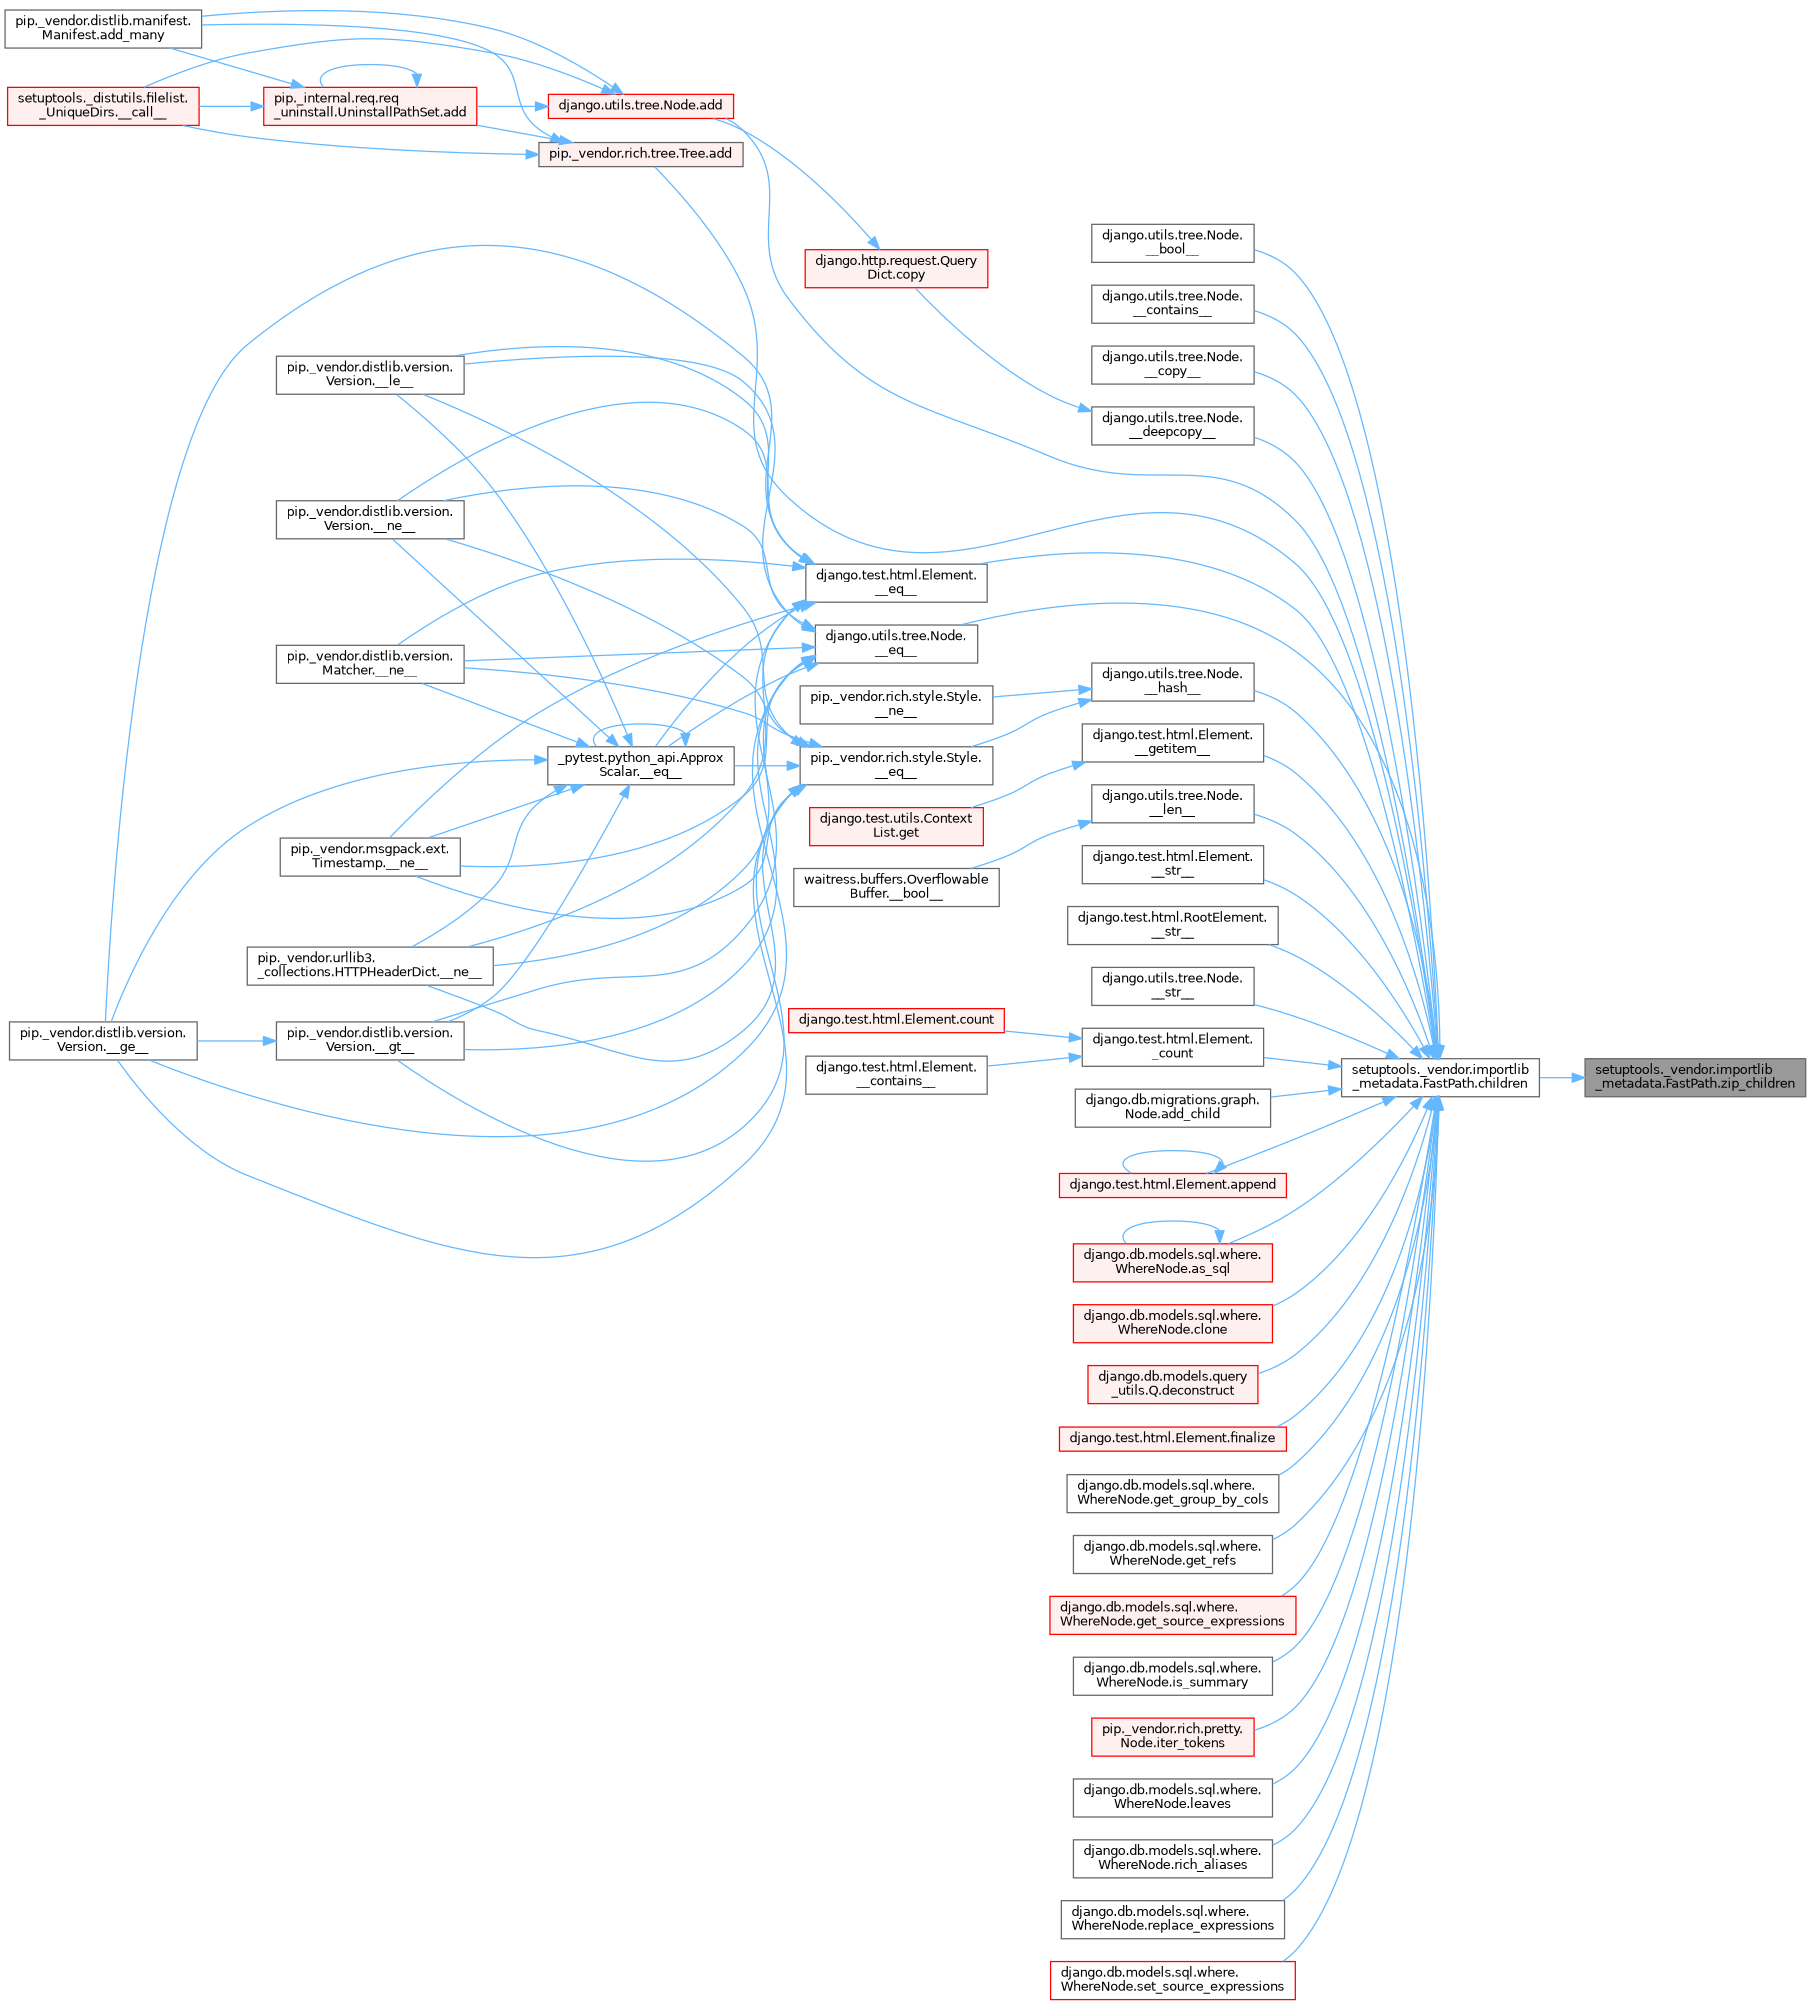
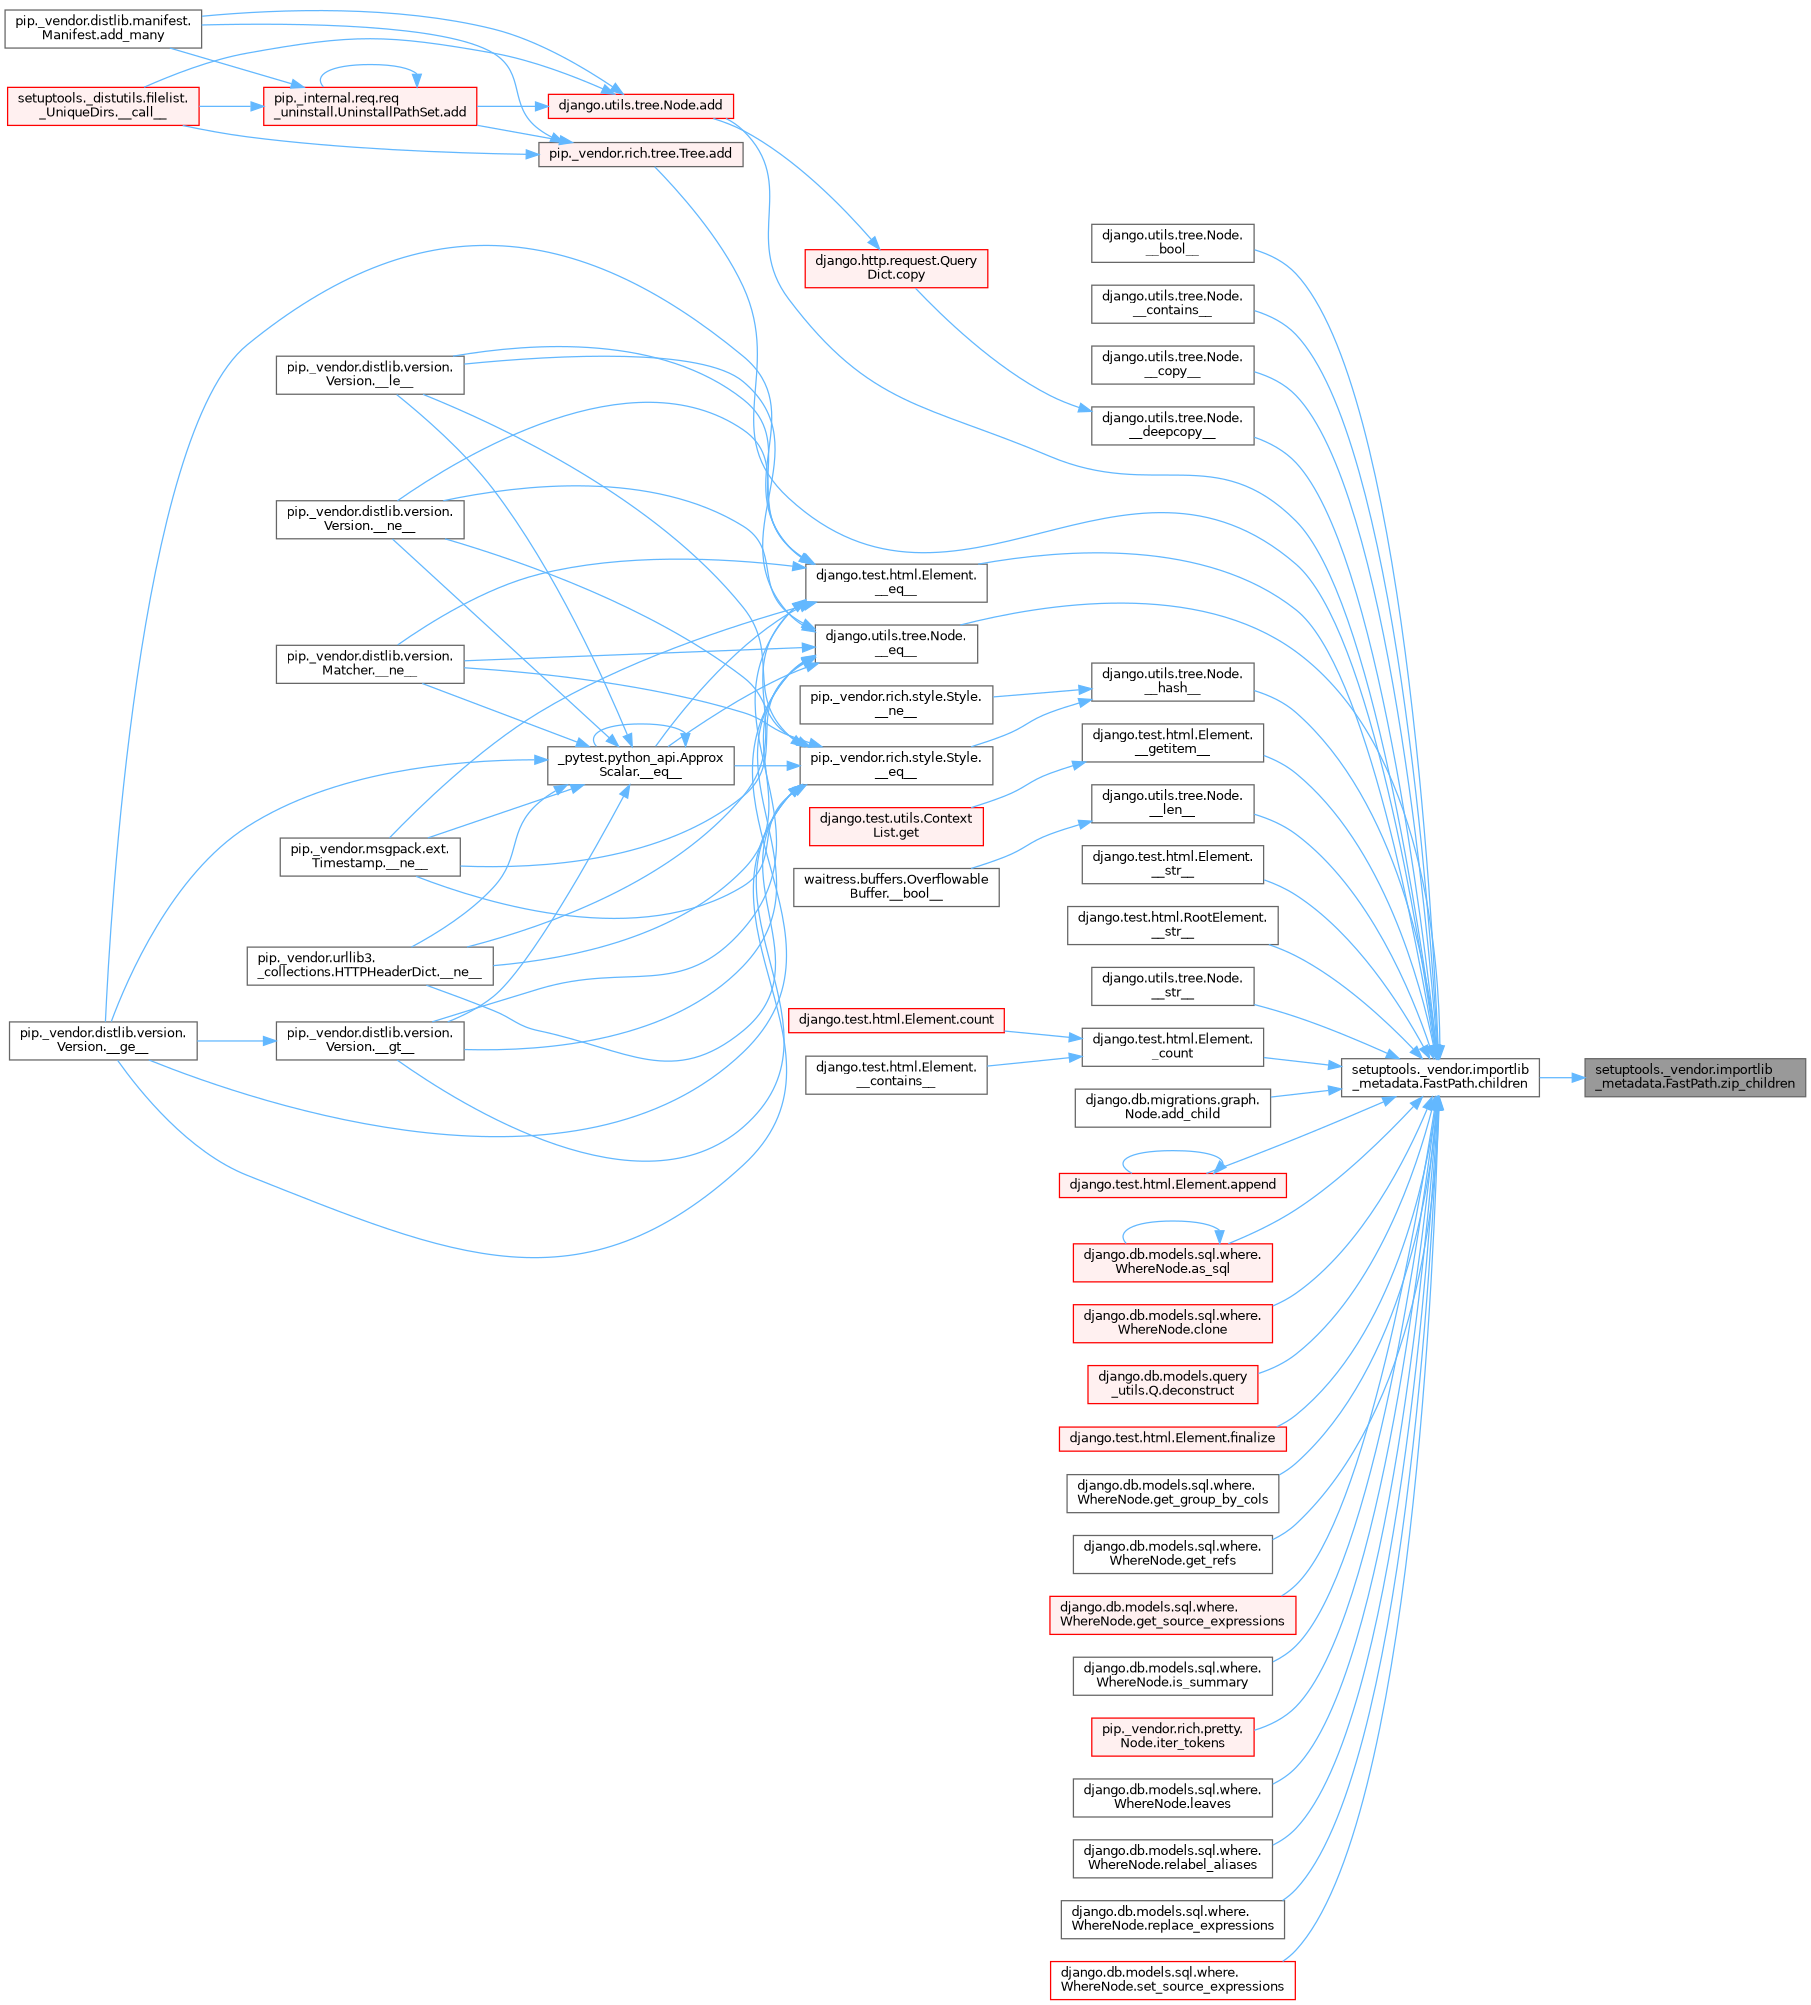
node "django.db.models.sql.where. WhereNode.rich_aliases": label "django.db.models.sql.where. WhereNode.rich_aliases" -> "django.db.models.sql.where. WhereNode.relabel_aliases"
